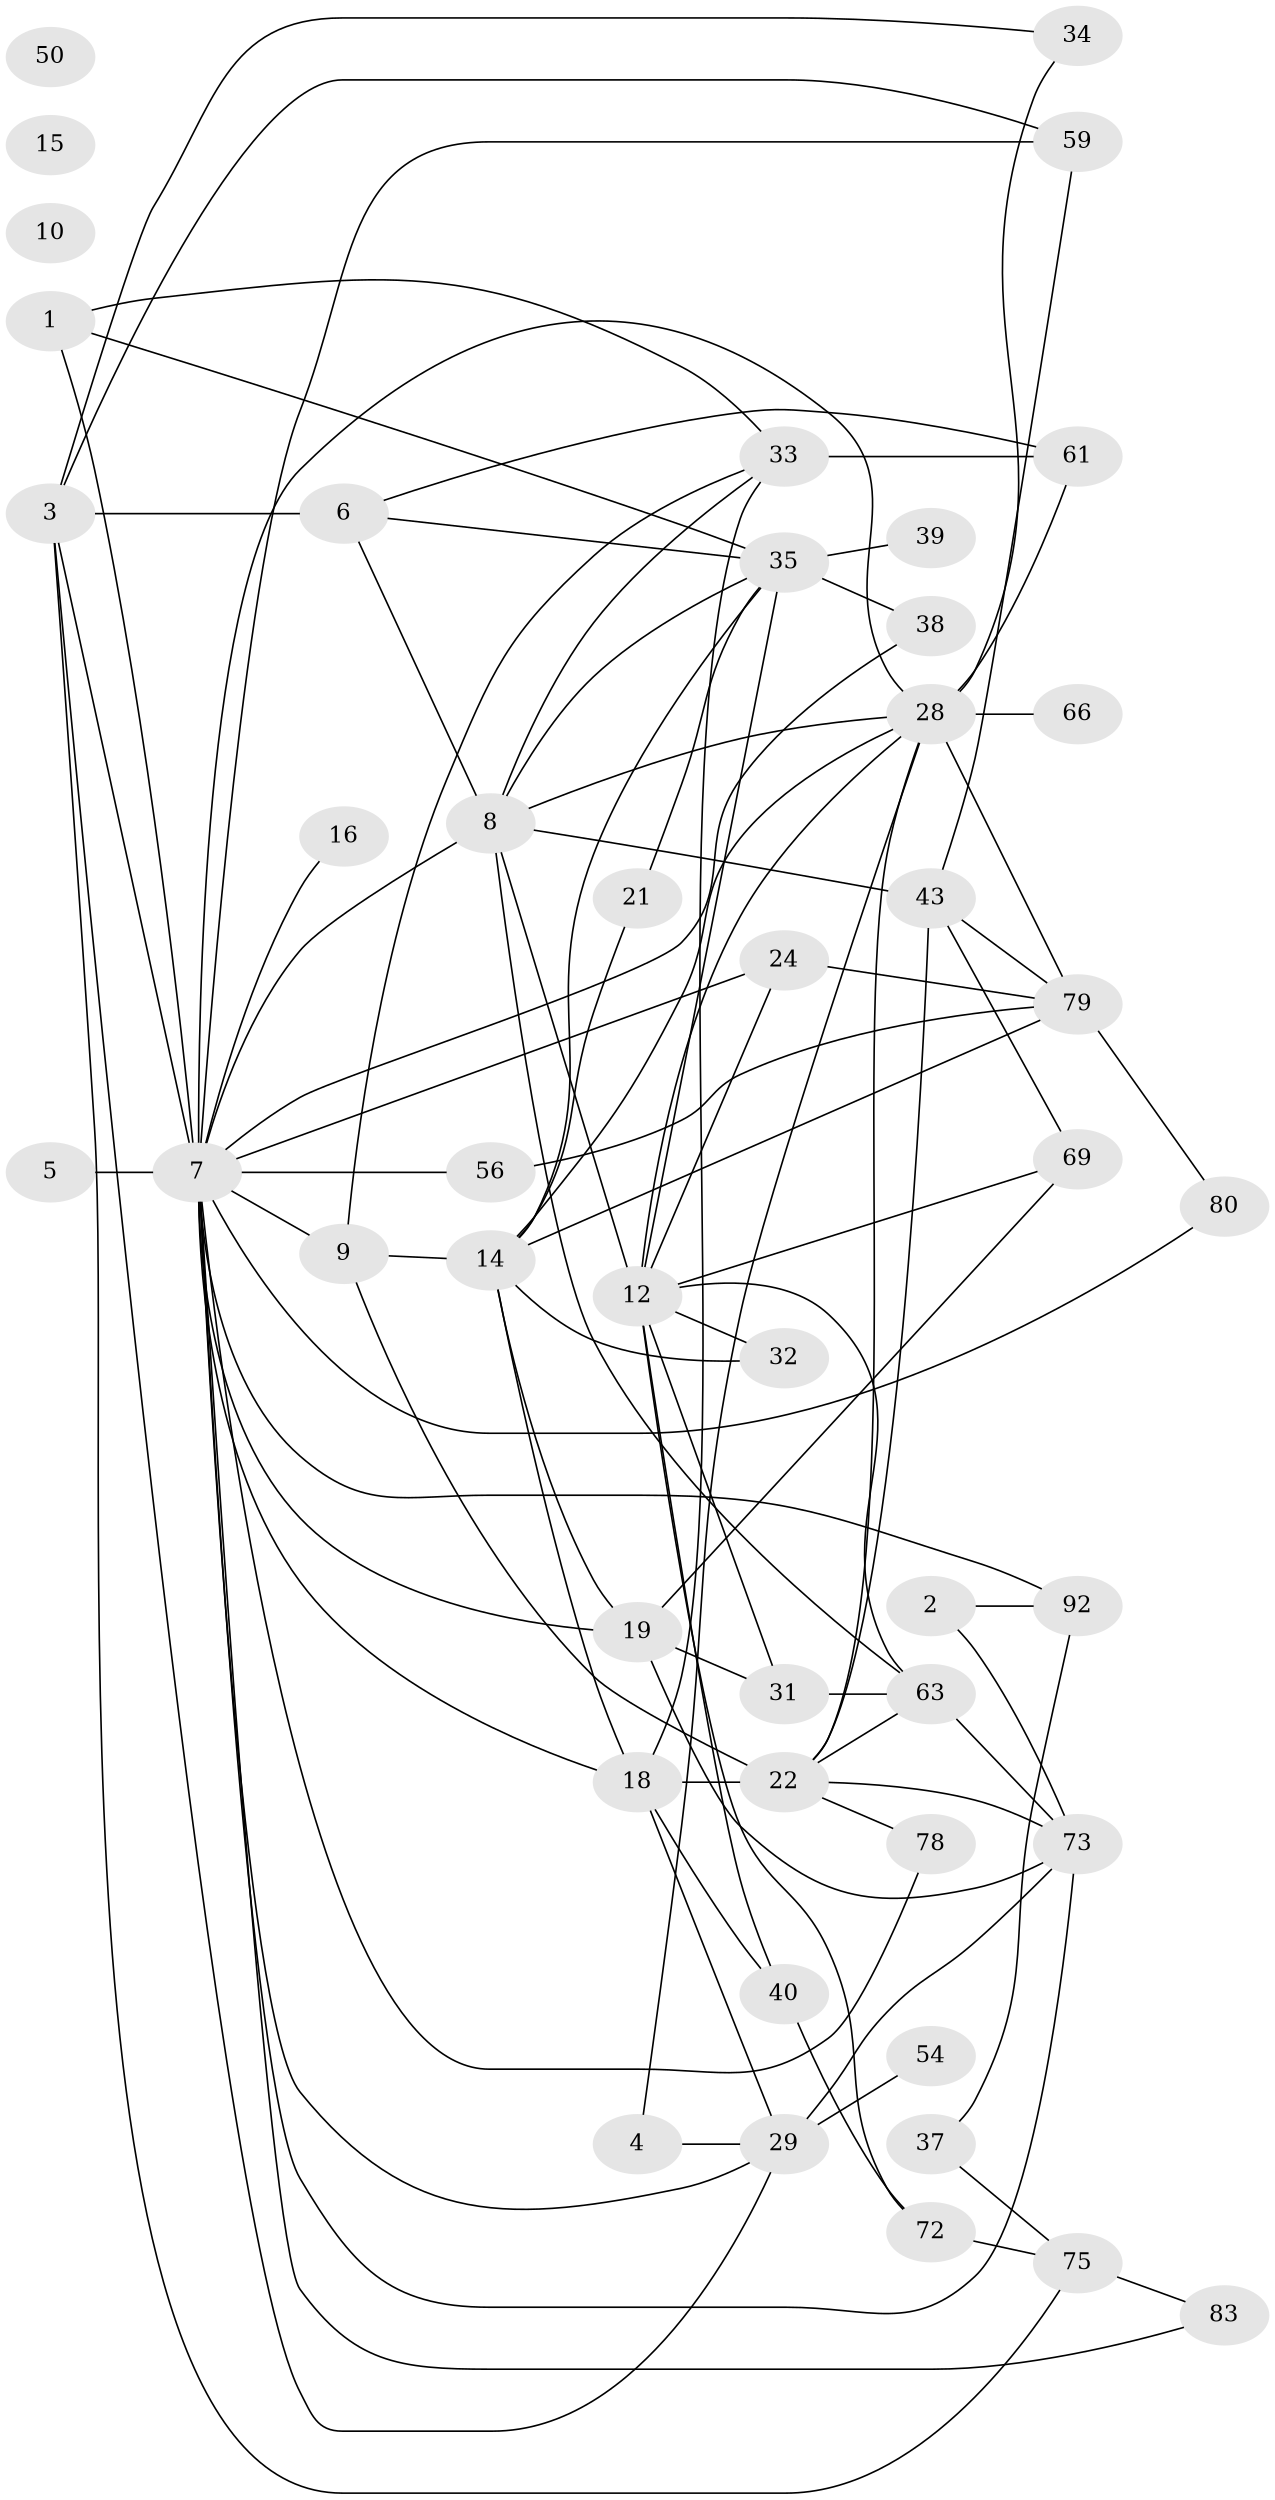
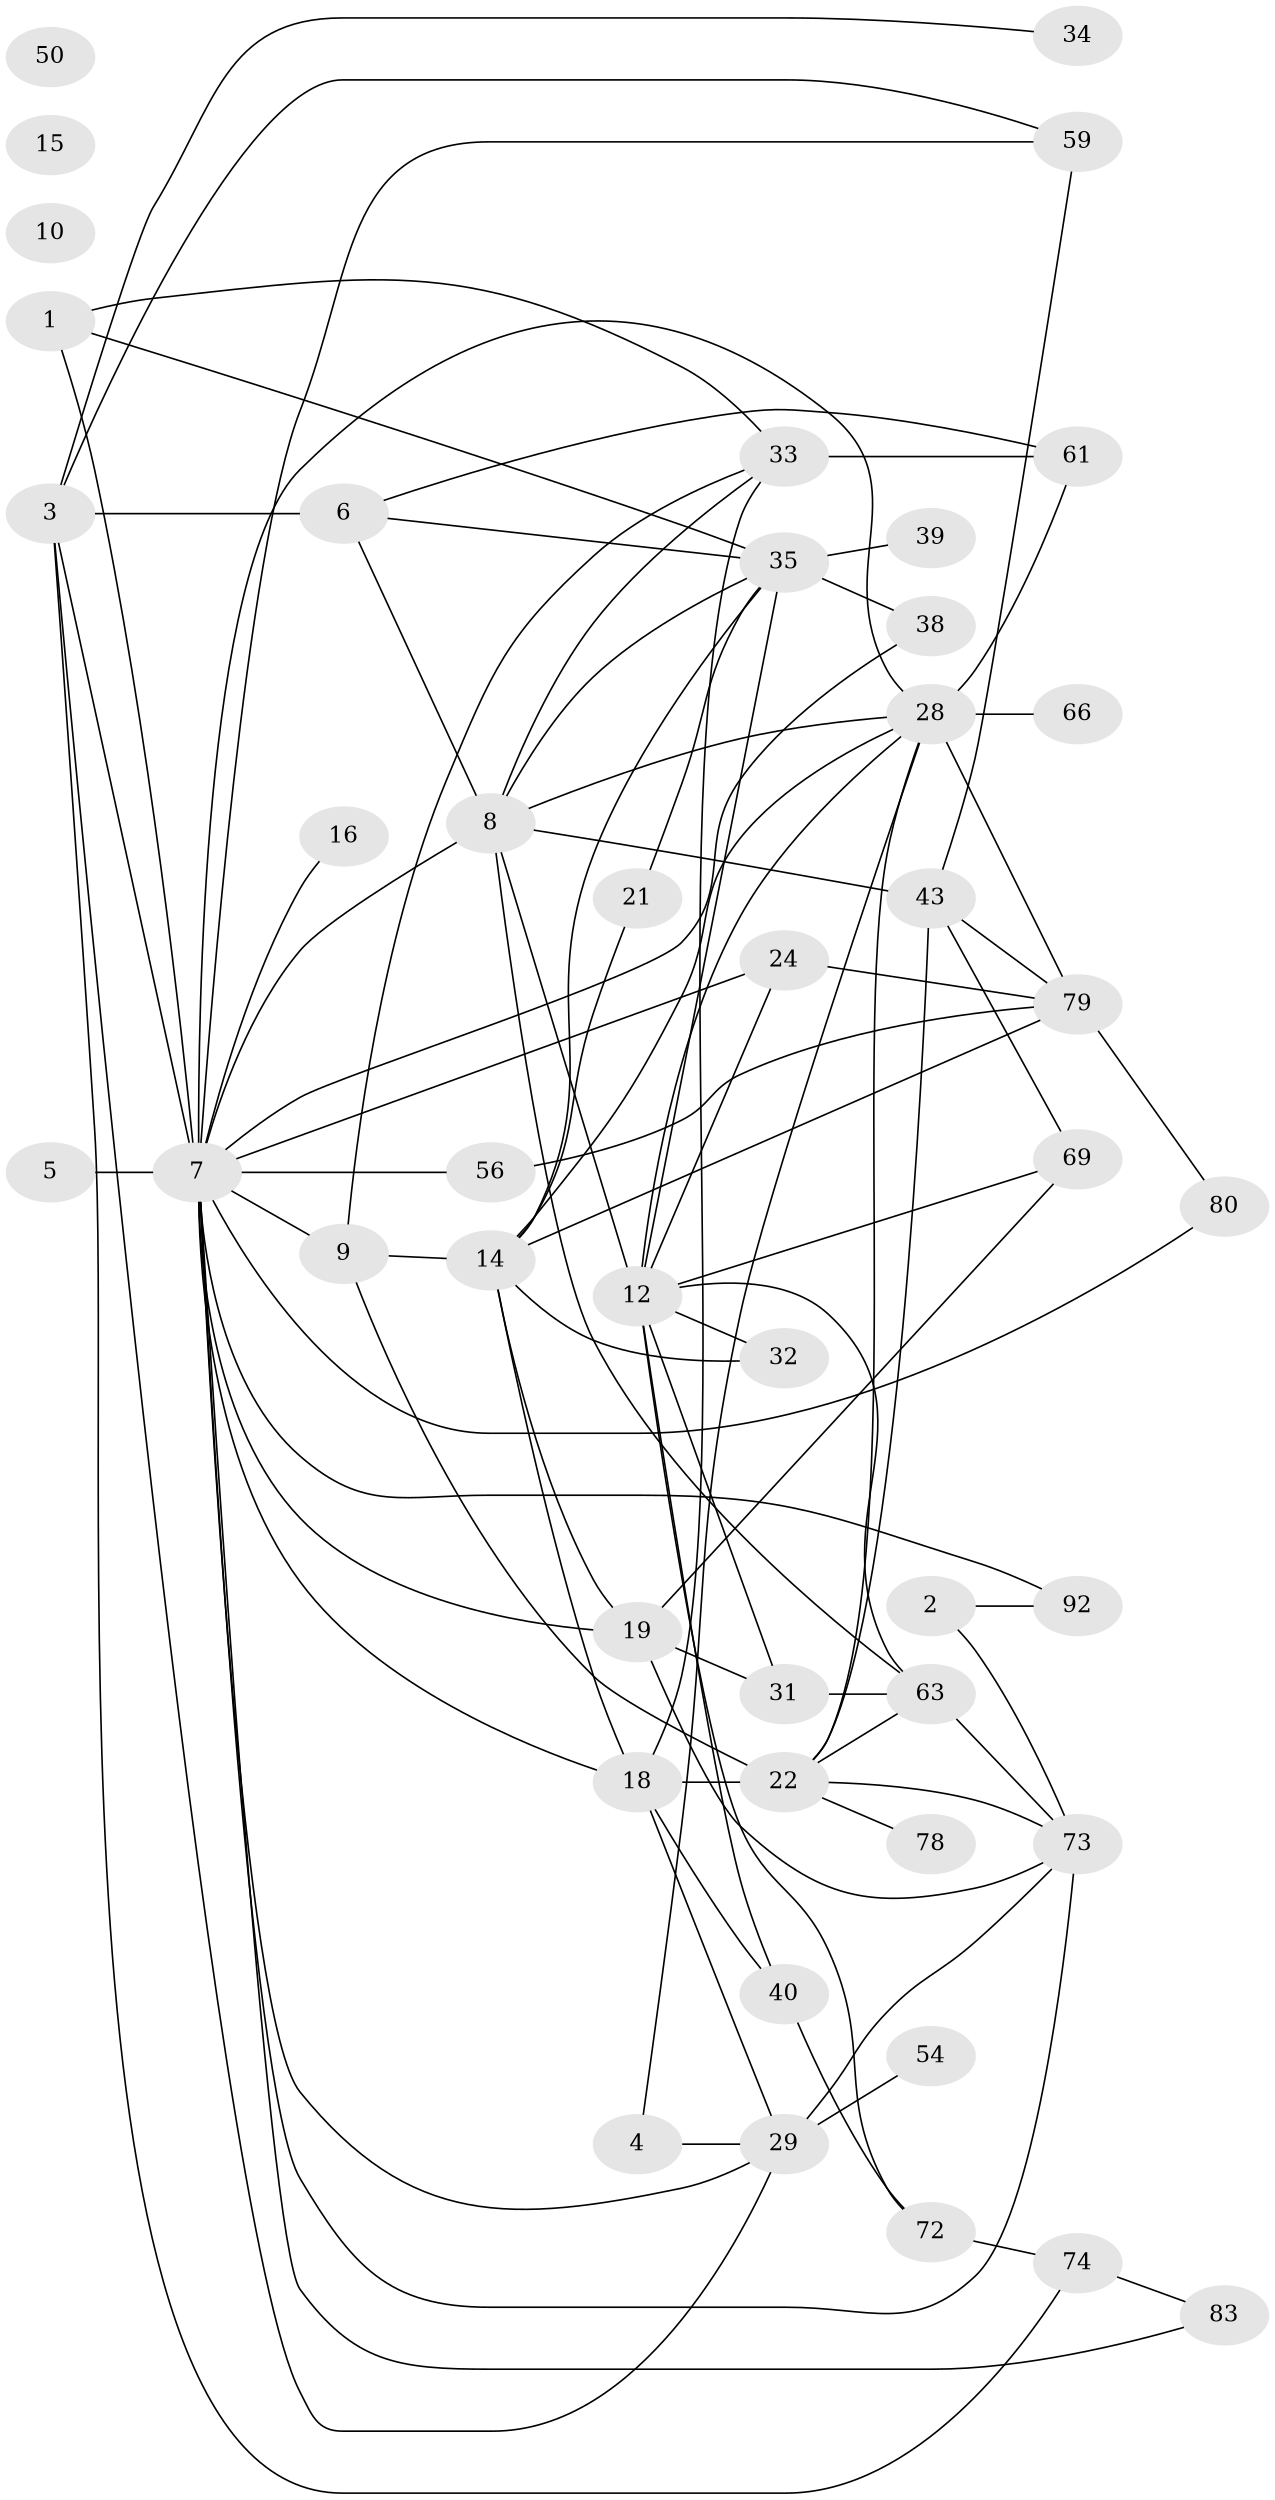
edge "34" -- "28": removed
edge "7" -- "78": removed
node "37": removed
node "75": label "75" -> "74"
